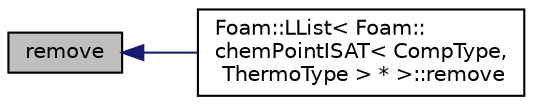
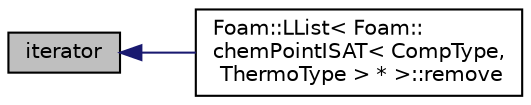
node "remove": label "remove" -> "iterator"
